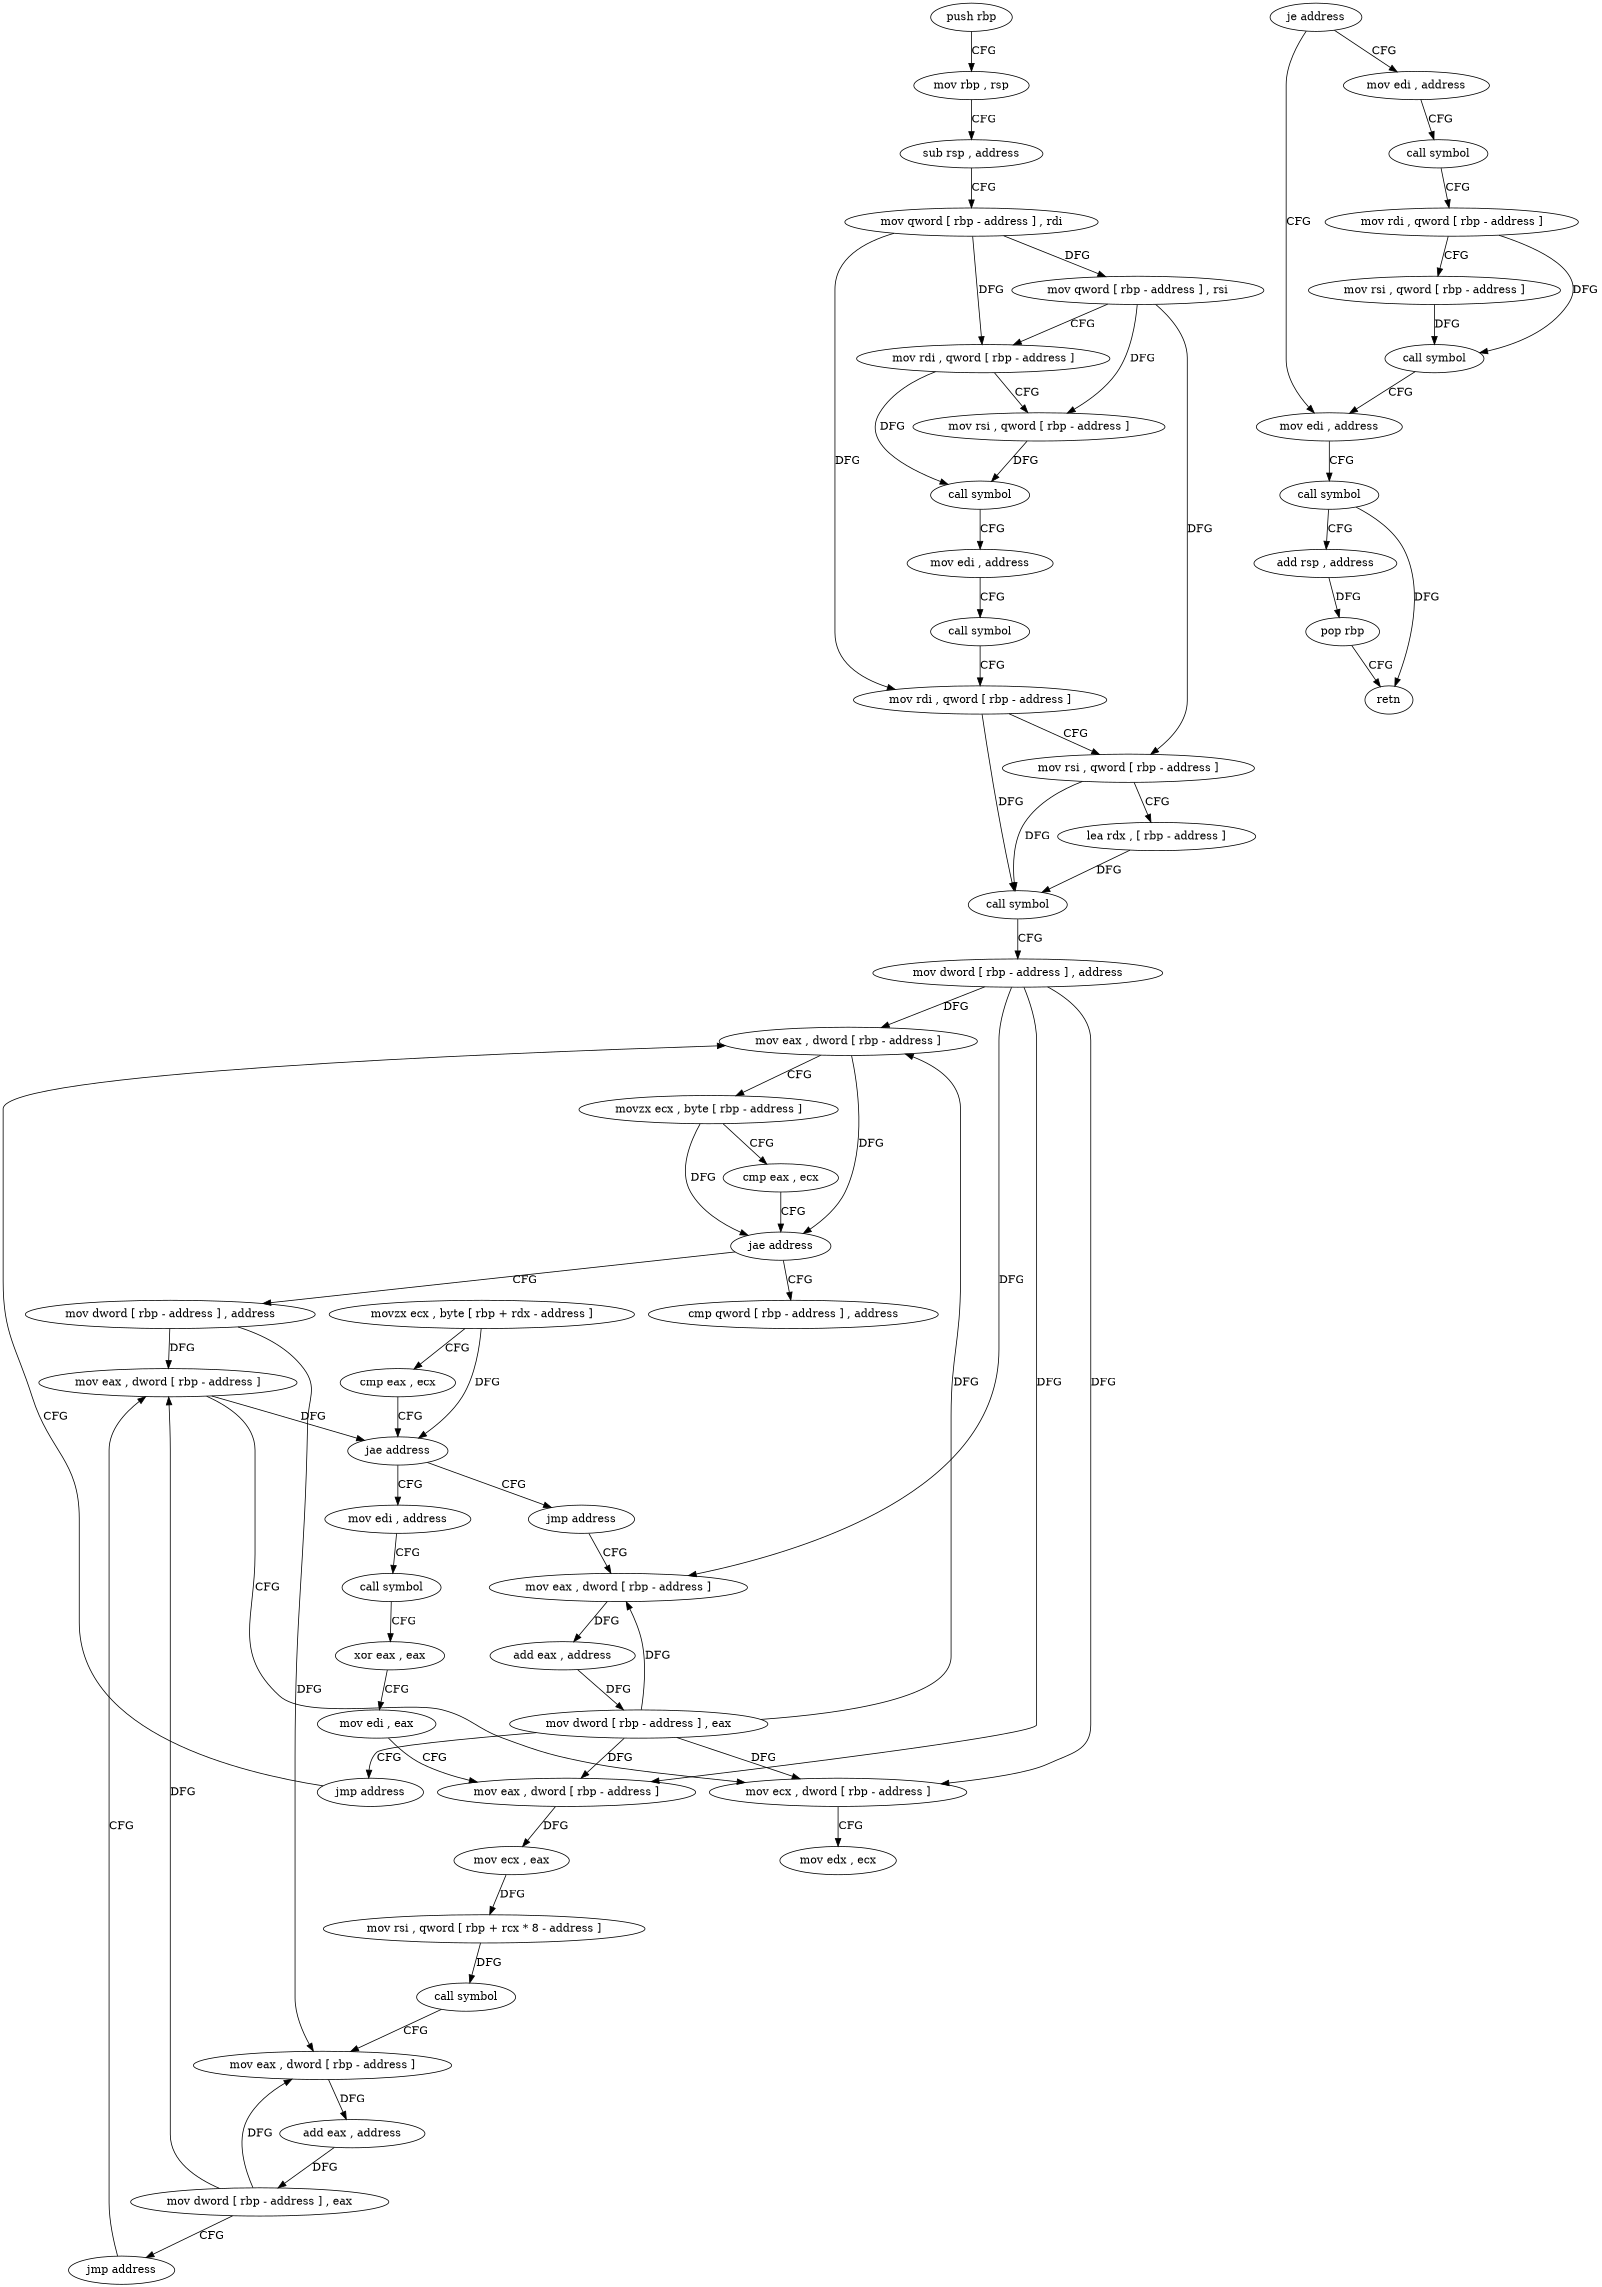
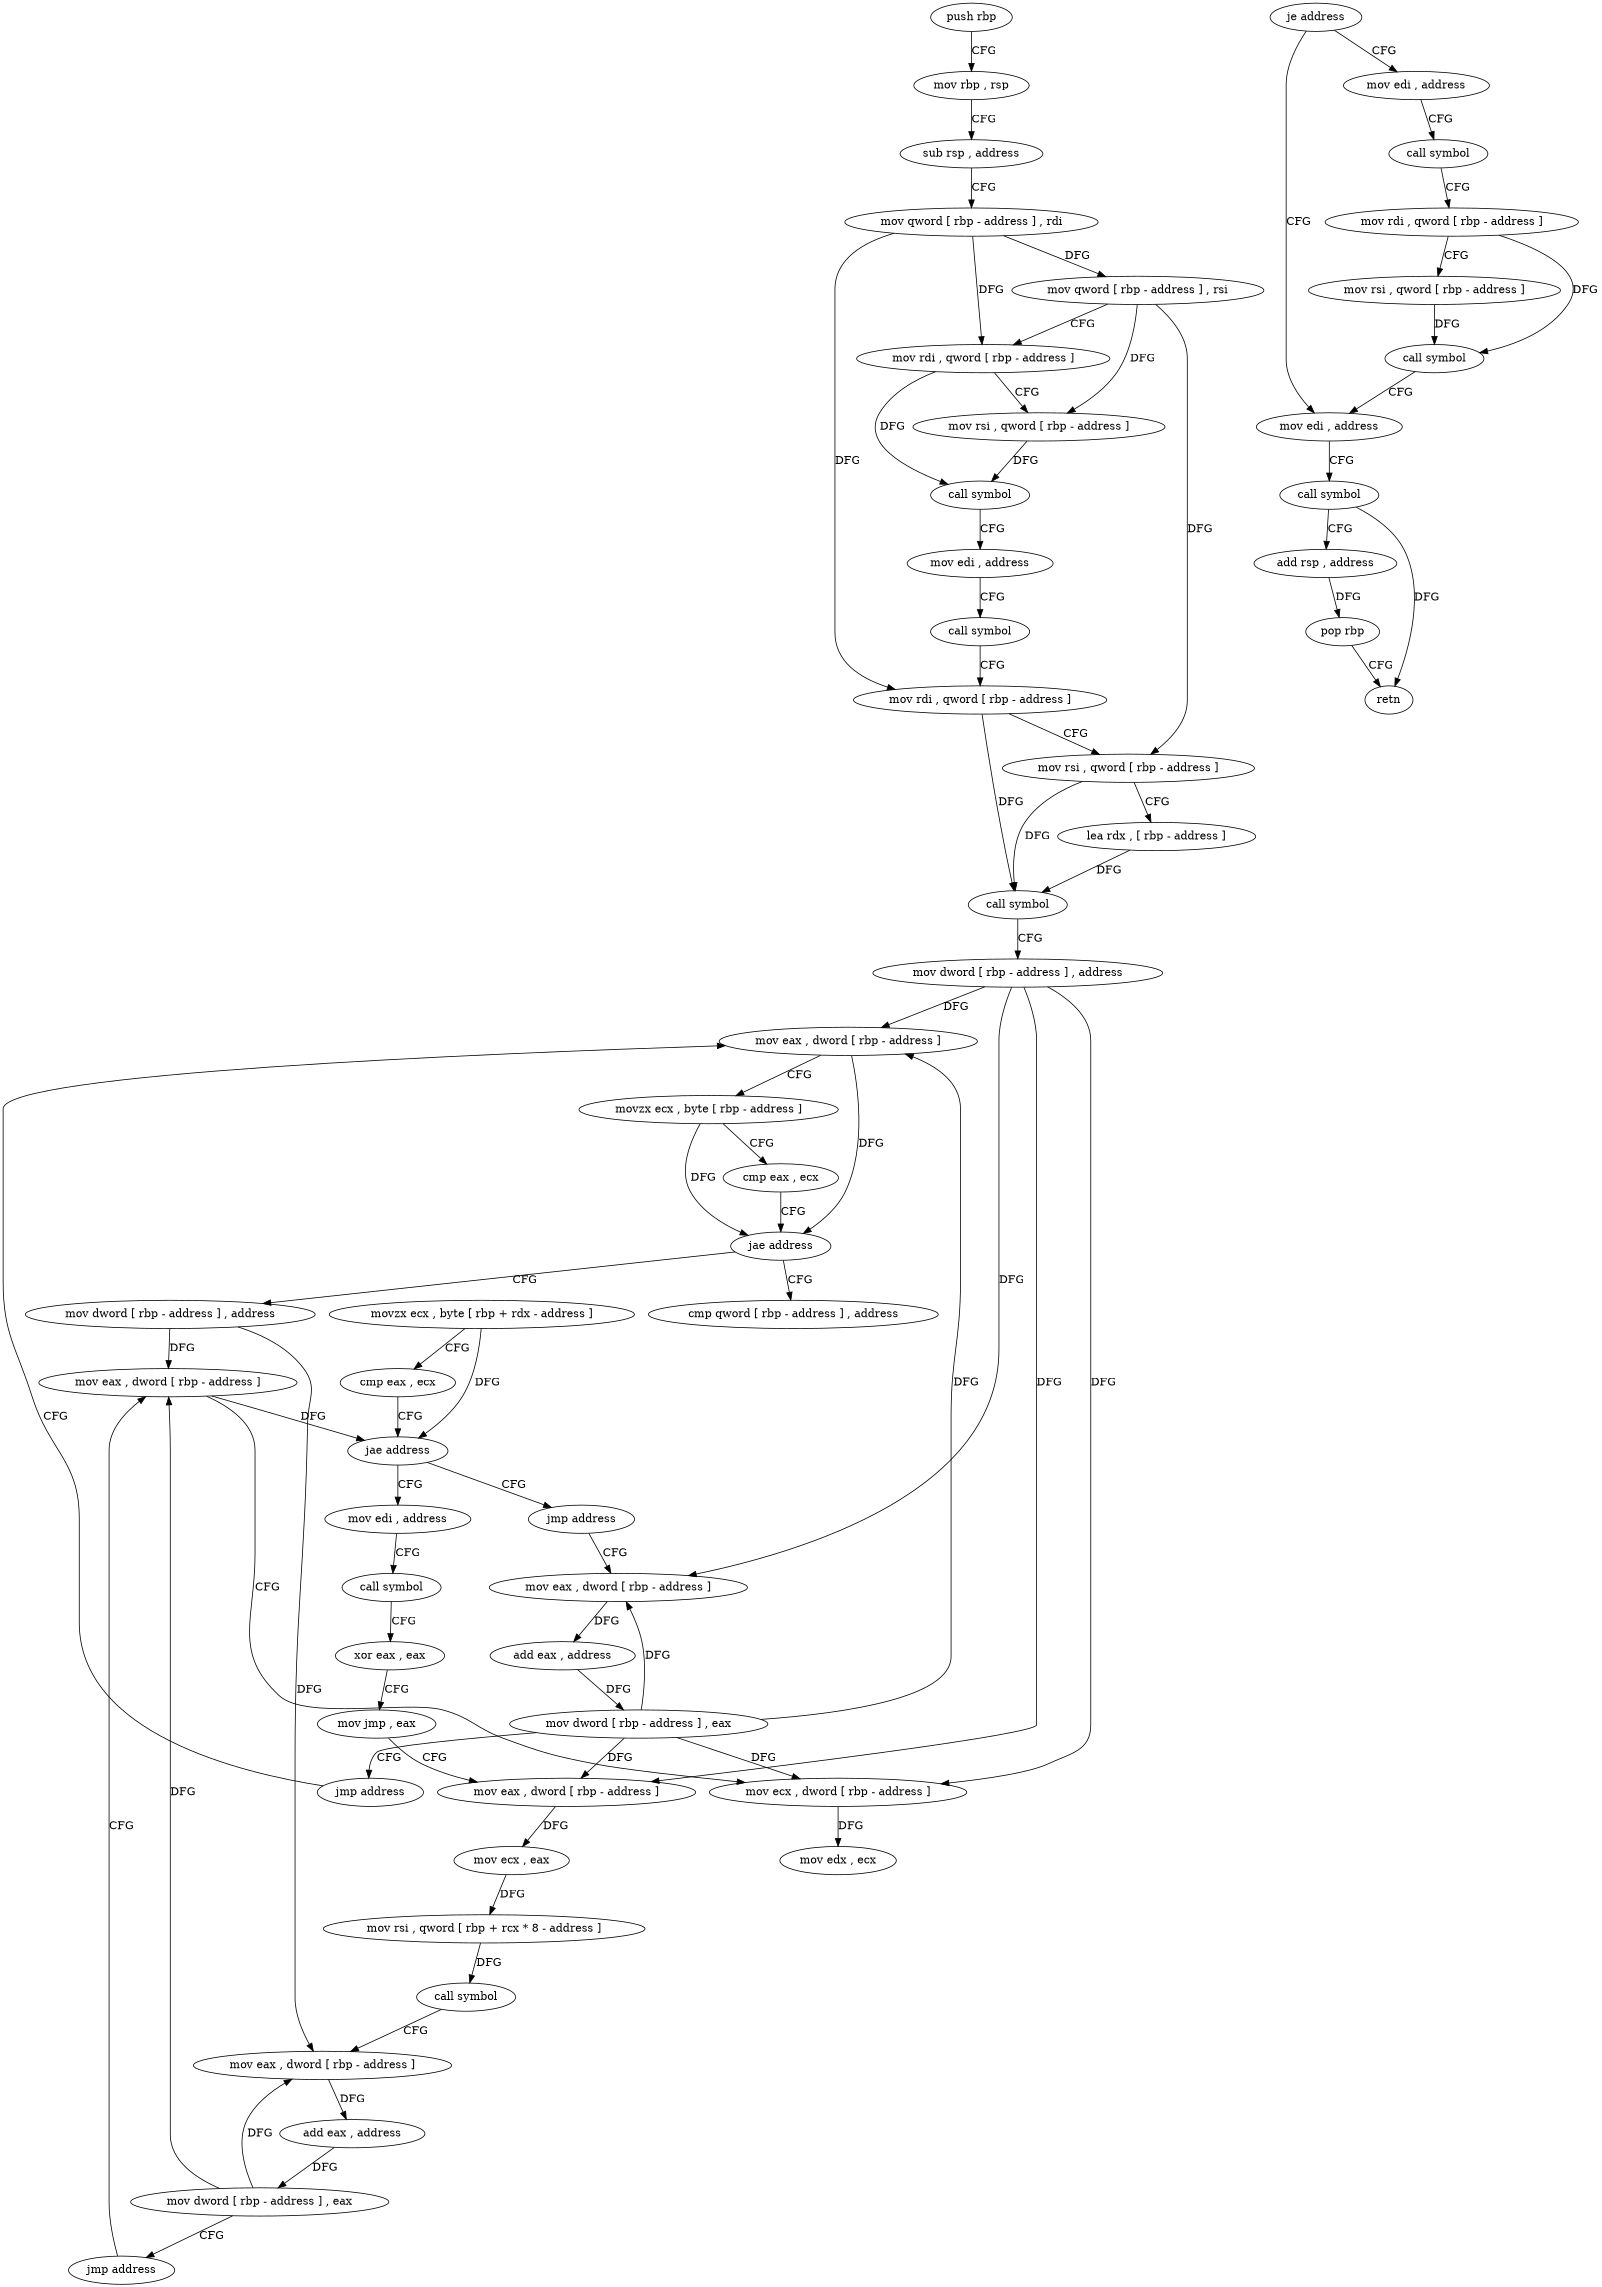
node "mov edi , eax": label "mov edi , eax" -> "mov jmp , eax"
edge "mov ecx , dword [ rbp - address ]" -> "mov edx , ecx": label "CFG" -> "DFG"
